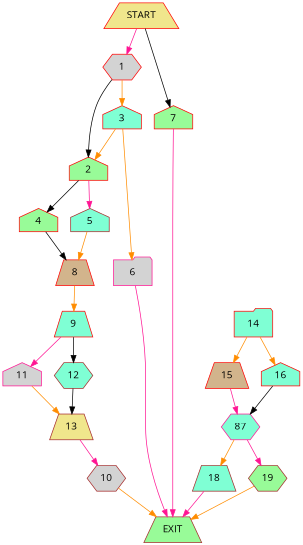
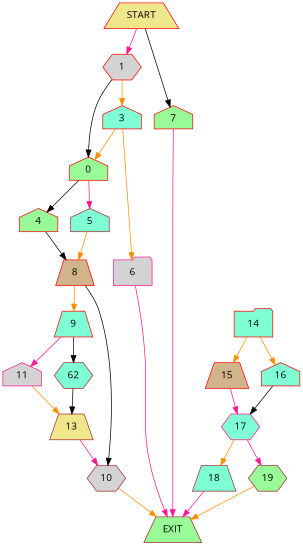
node "2": label "2" -> "0"
edge "8" -> "10": added
node "12": label "12" -> "62"
node "87": label "87" -> "17"
